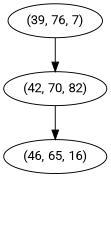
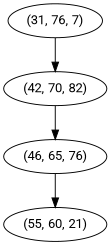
node "(39, 76, 7)": label "(39, 76, 7)" -> "(31, 76, 7)"
node "(46, 65, 16)": label "(46, 65, 16)" -> "(46, 65, 76)"
node "(55, 60, 21)": added
